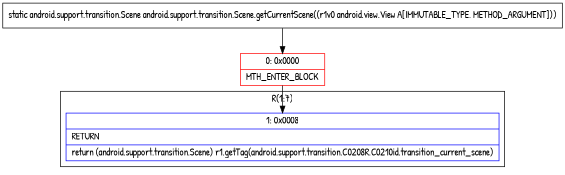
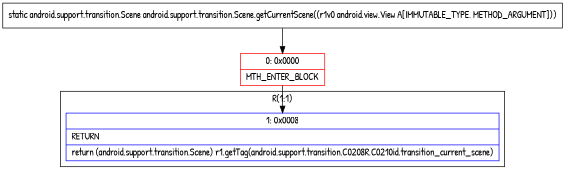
cluster "R(1:7)": label "R(1:7)" -> "R(1:1)"
